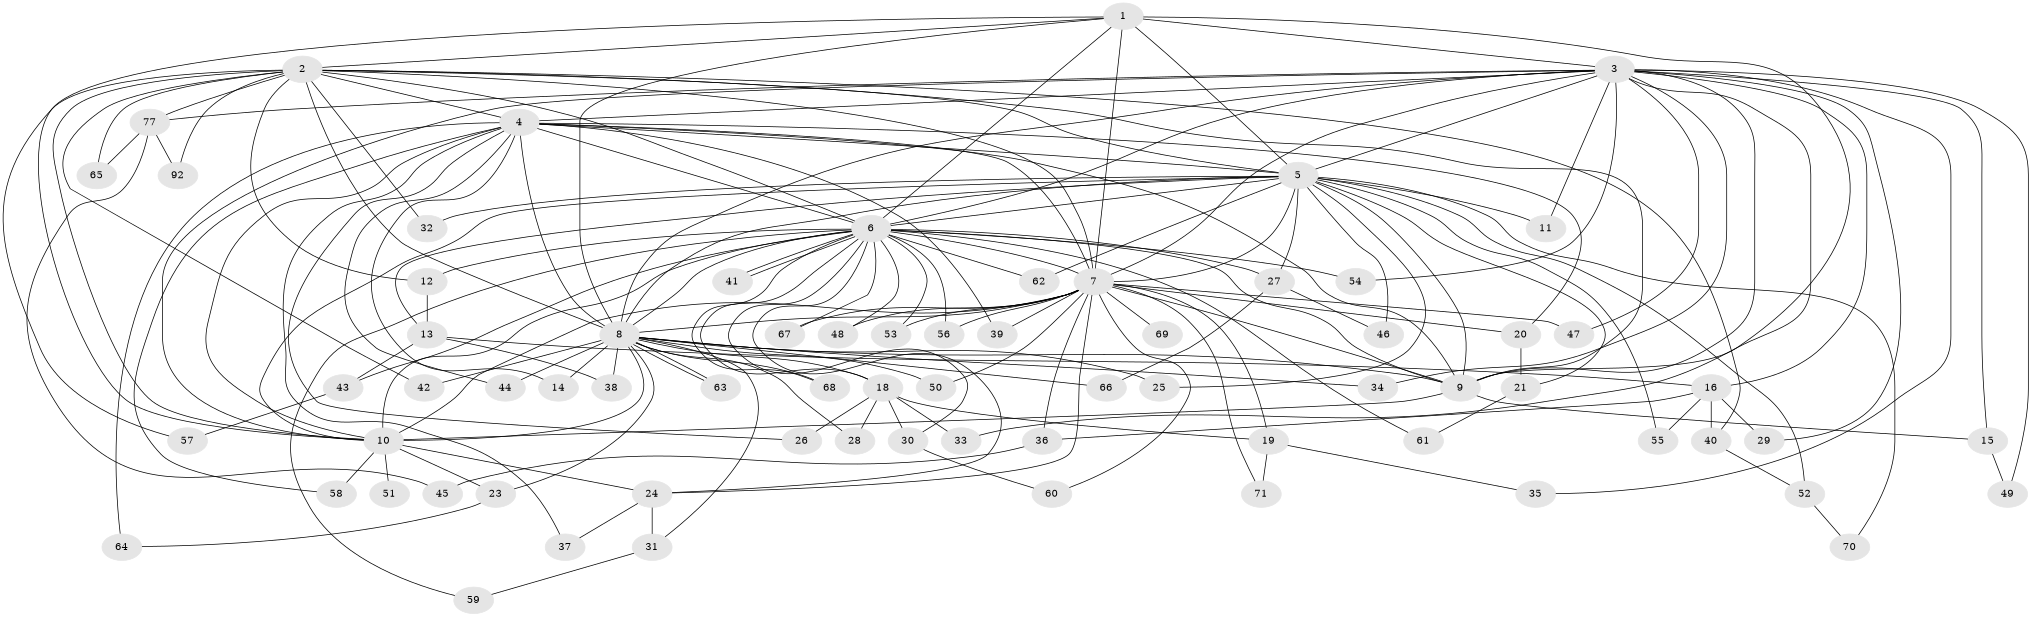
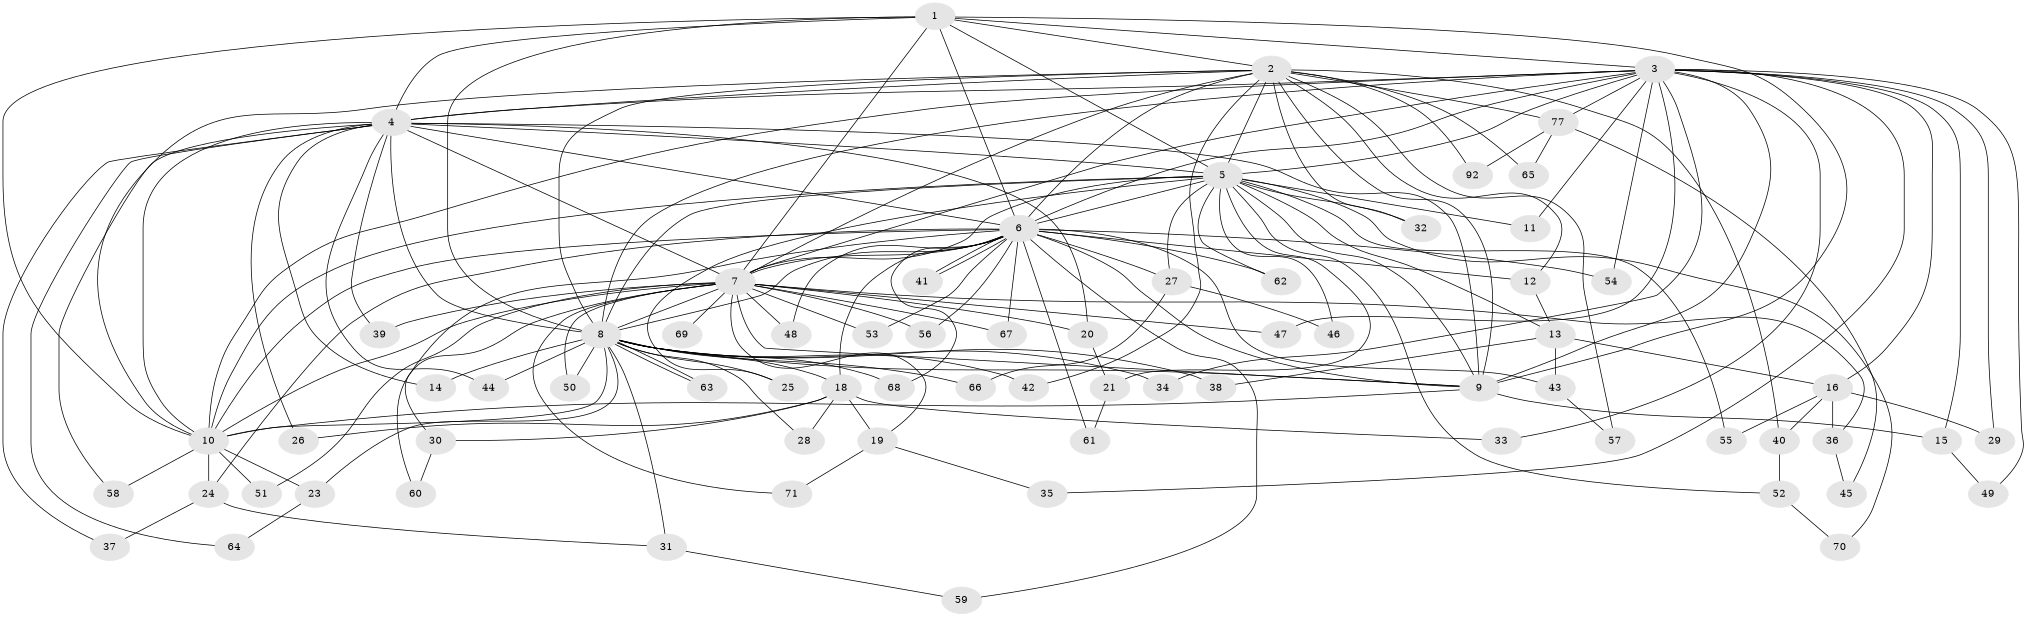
edge "1" -- "4": added
edge "7" -- "24": now "7" -- "51"
